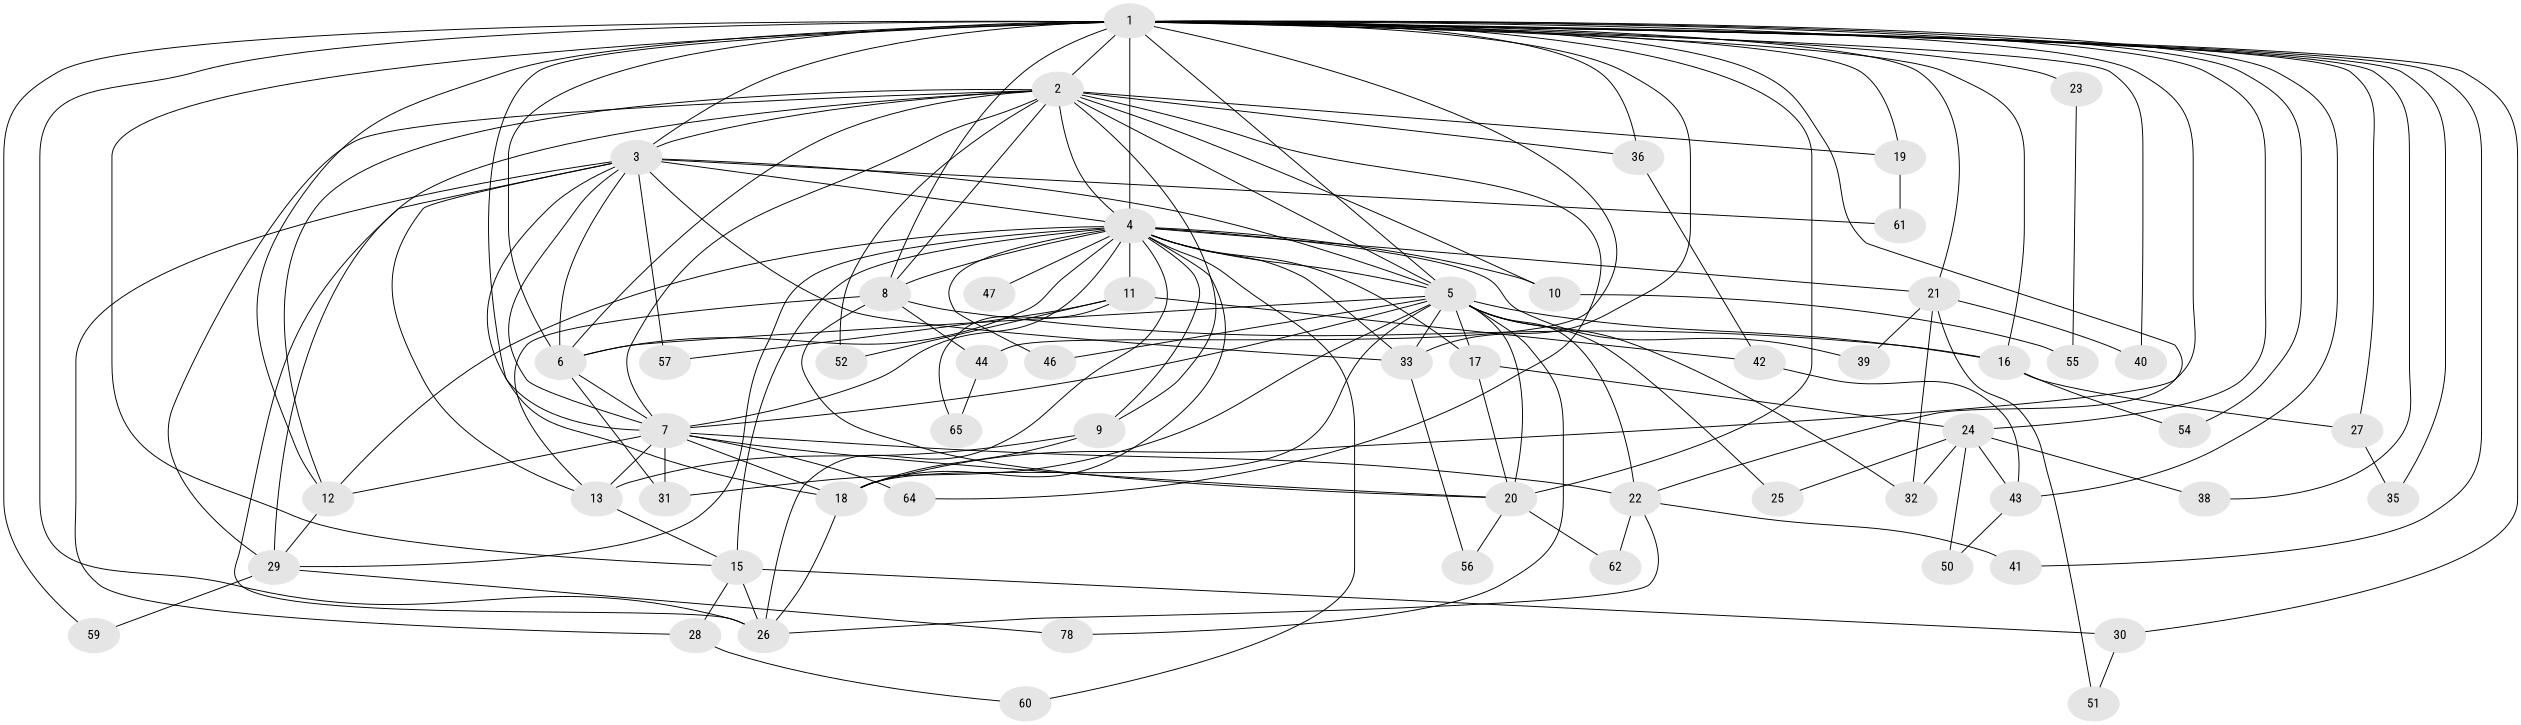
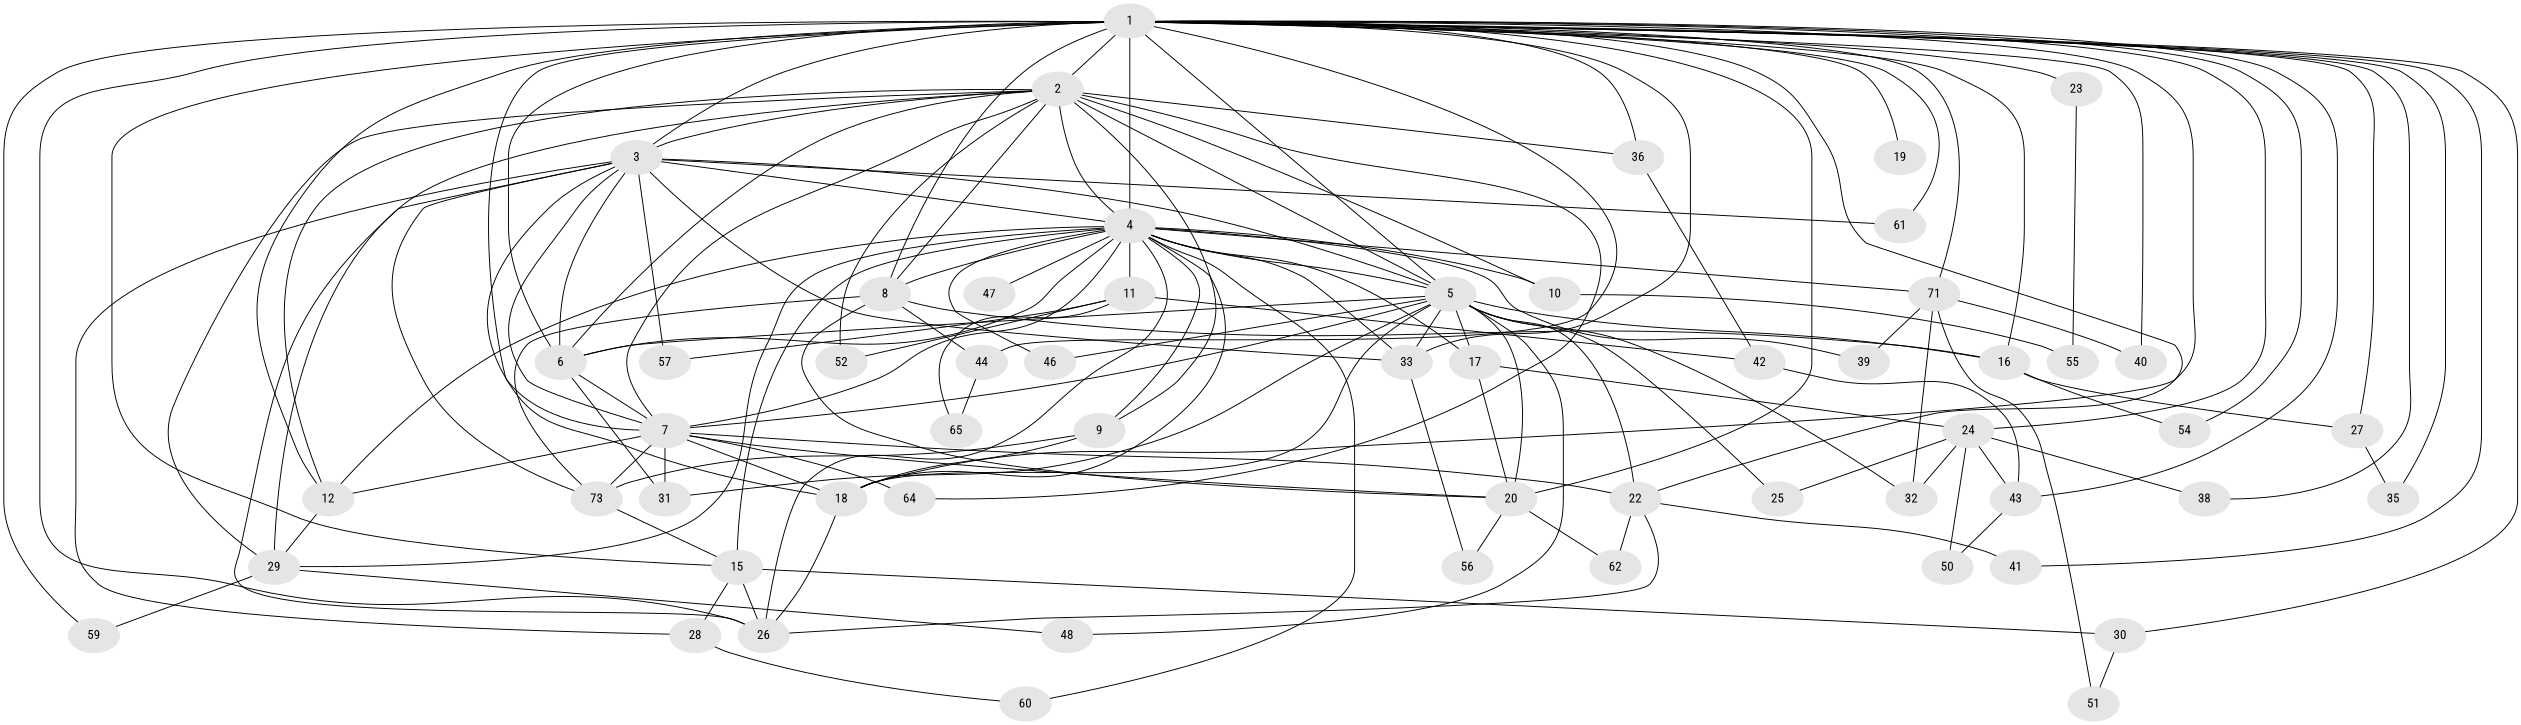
edge "2" -- "19": removed
edge "19" -- "61": now "1" -- "61"
node "21": label "21" -> "71"
node "13": label "13" -> "73"
node "78": label "78" -> "48"
